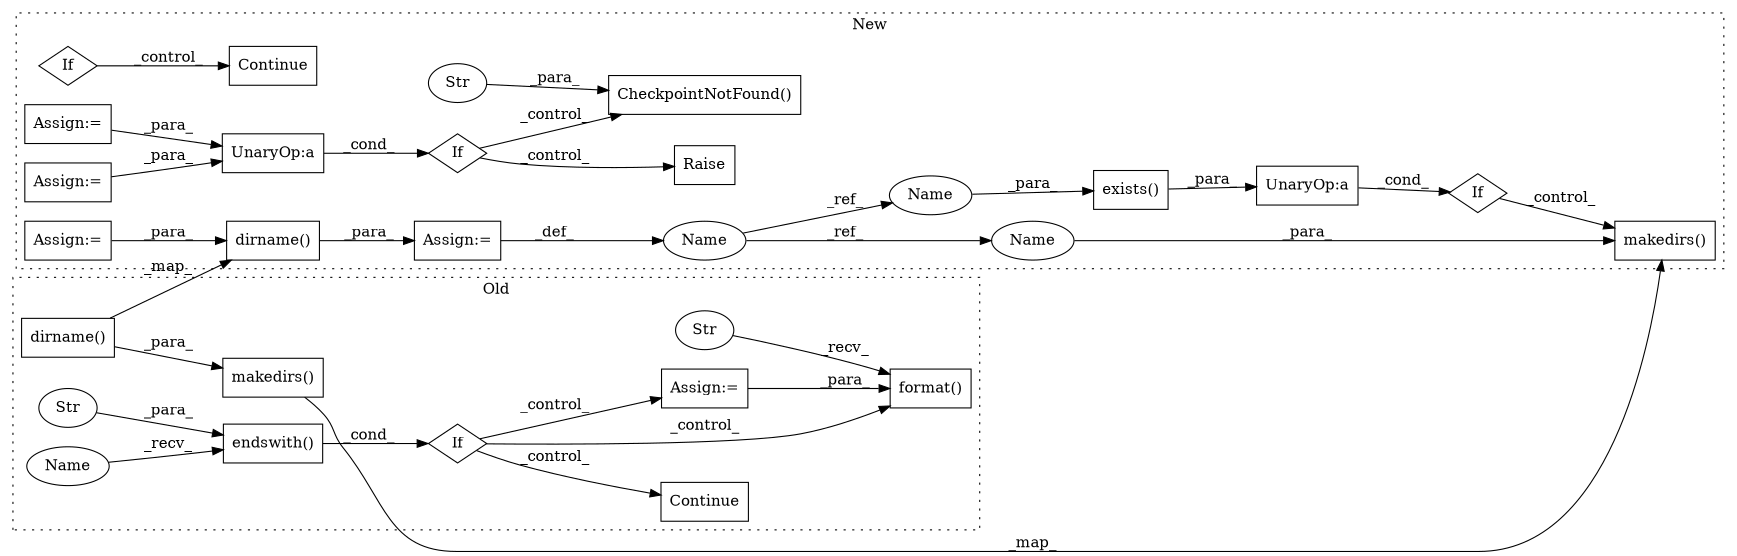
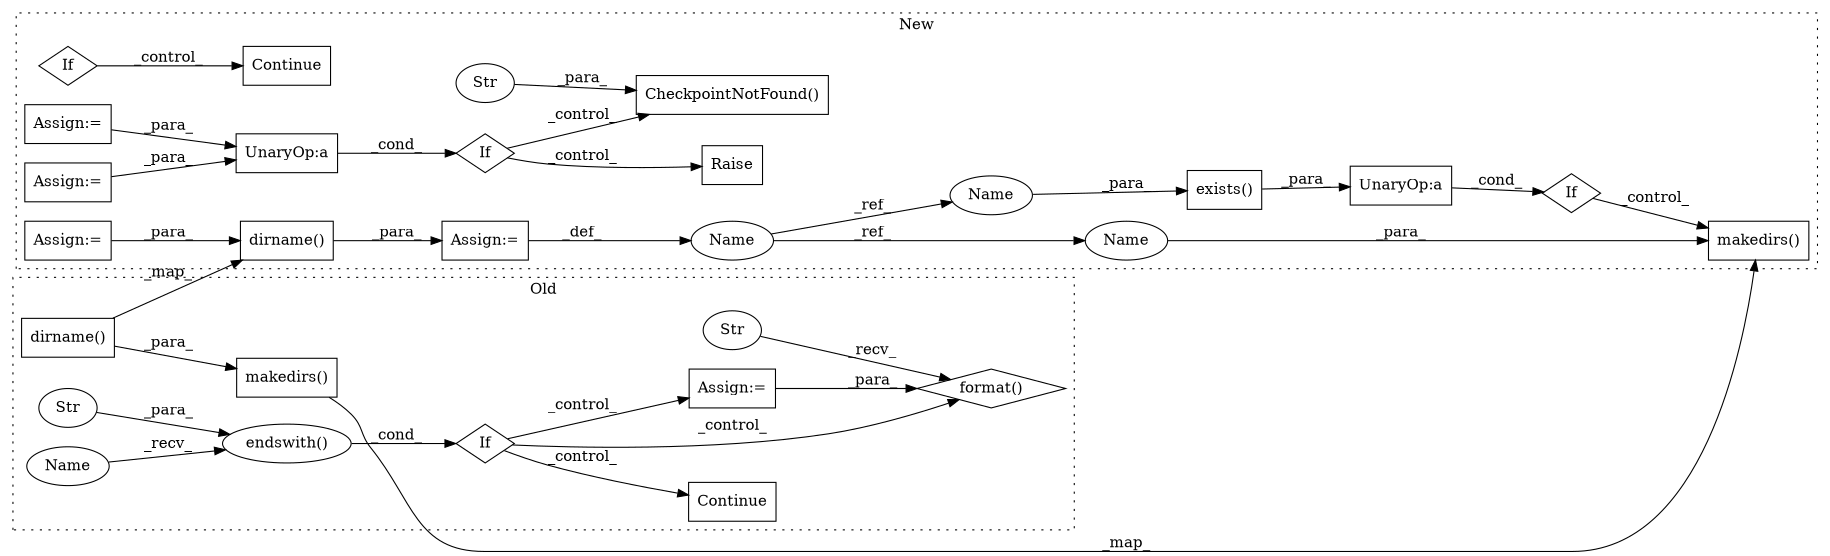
node "format()": shape box -> diamond
node "endswith()": shape box -> ellipse
